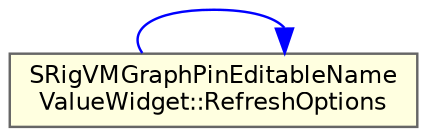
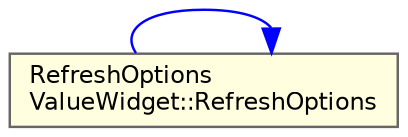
node "SRigVMGraphPinEditableName ValueWidget::RefreshOptions": label "SRigVMGraphPinEditableName ValueWidget::RefreshOptions" -> "RefreshOptions ValueWidget::RefreshOptions"
